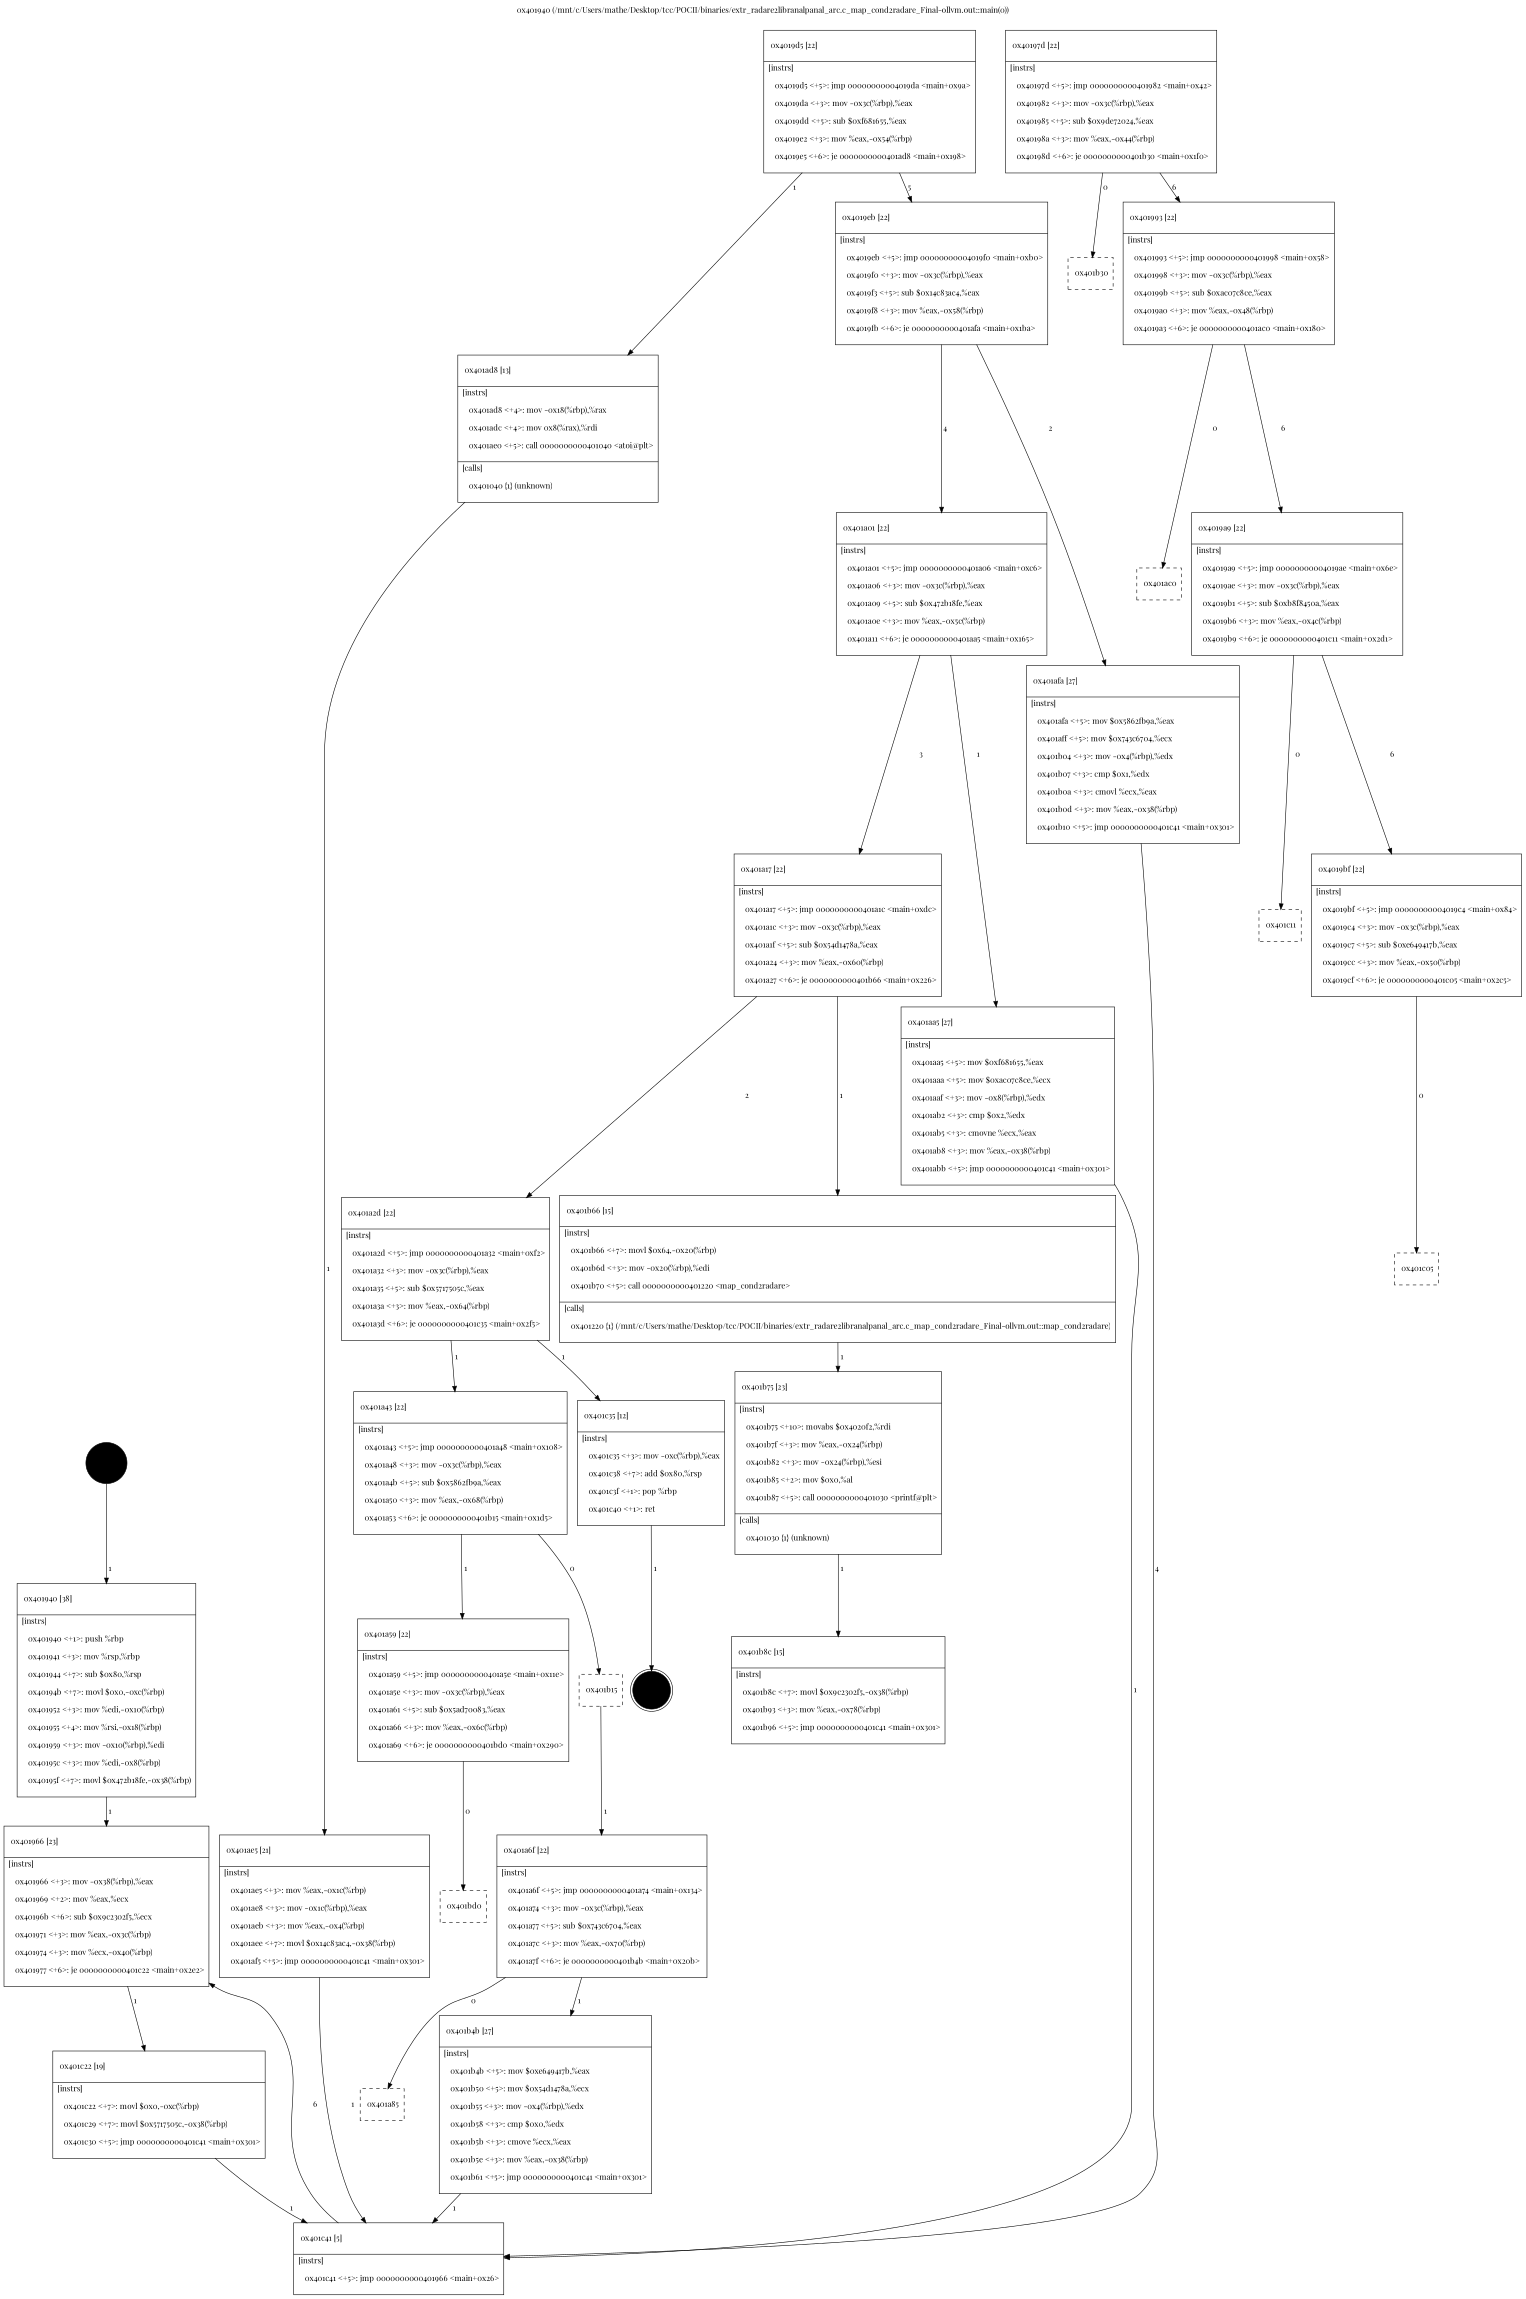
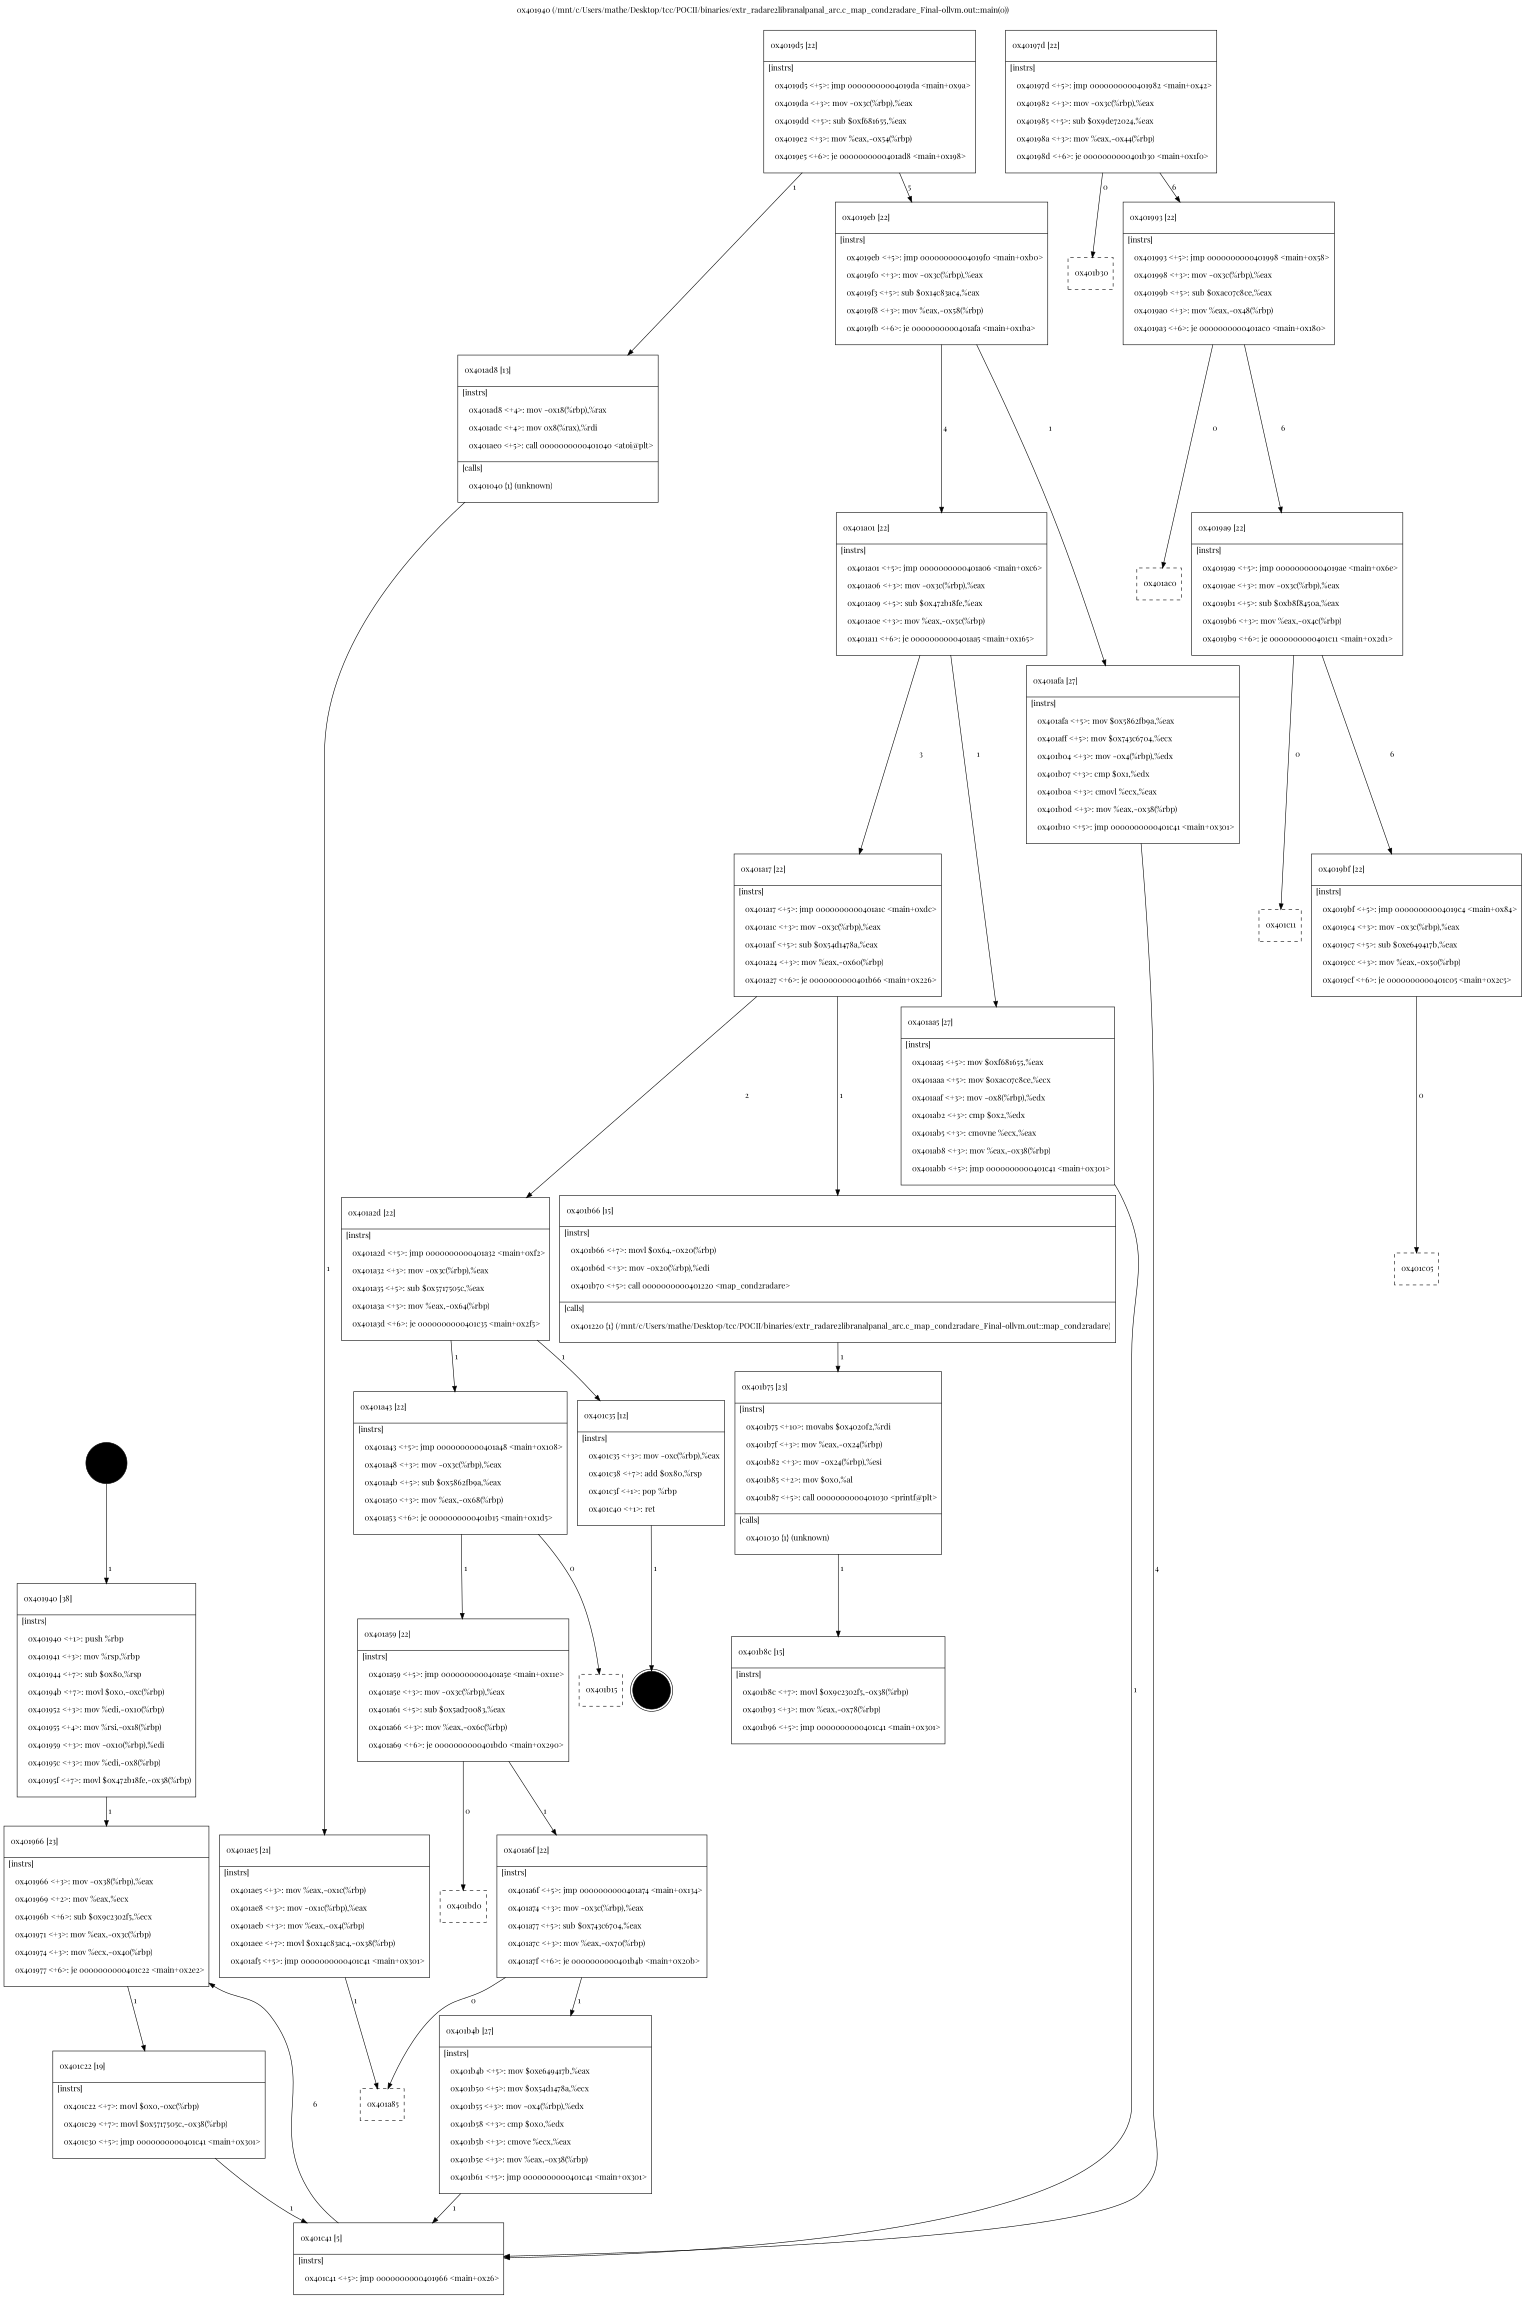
edge "0x4019eb [22]" -> "0x401afa [27]": label " 2" -> " 1"
edge "0x401b15" -> "0x401a6f [22]": now "0x401a59 [22]" -> "0x401a6f [22]"
edge "0x401ae5 [21]" -> "0x401c41 [5]": now "0x401ae5 [21]" -> "0x401a85"
